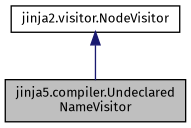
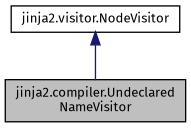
node "jinja5.compiler.Undeclared NameVisitor": label "jinja5.compiler.Undeclared NameVisitor" -> "jinja2.compiler.Undeclared NameVisitor"
